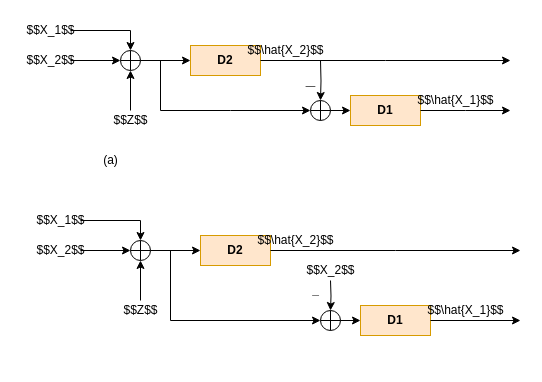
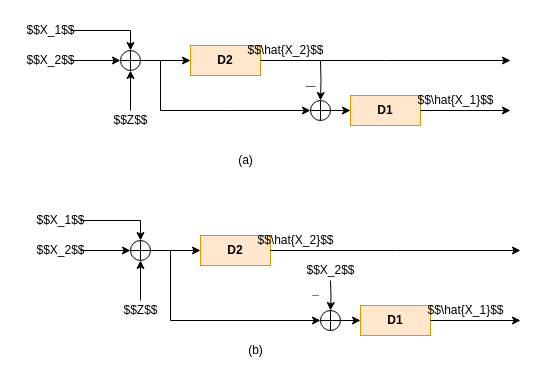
node "(a)": moved (111, 161) -> (246, 161)
node "(b)": added
